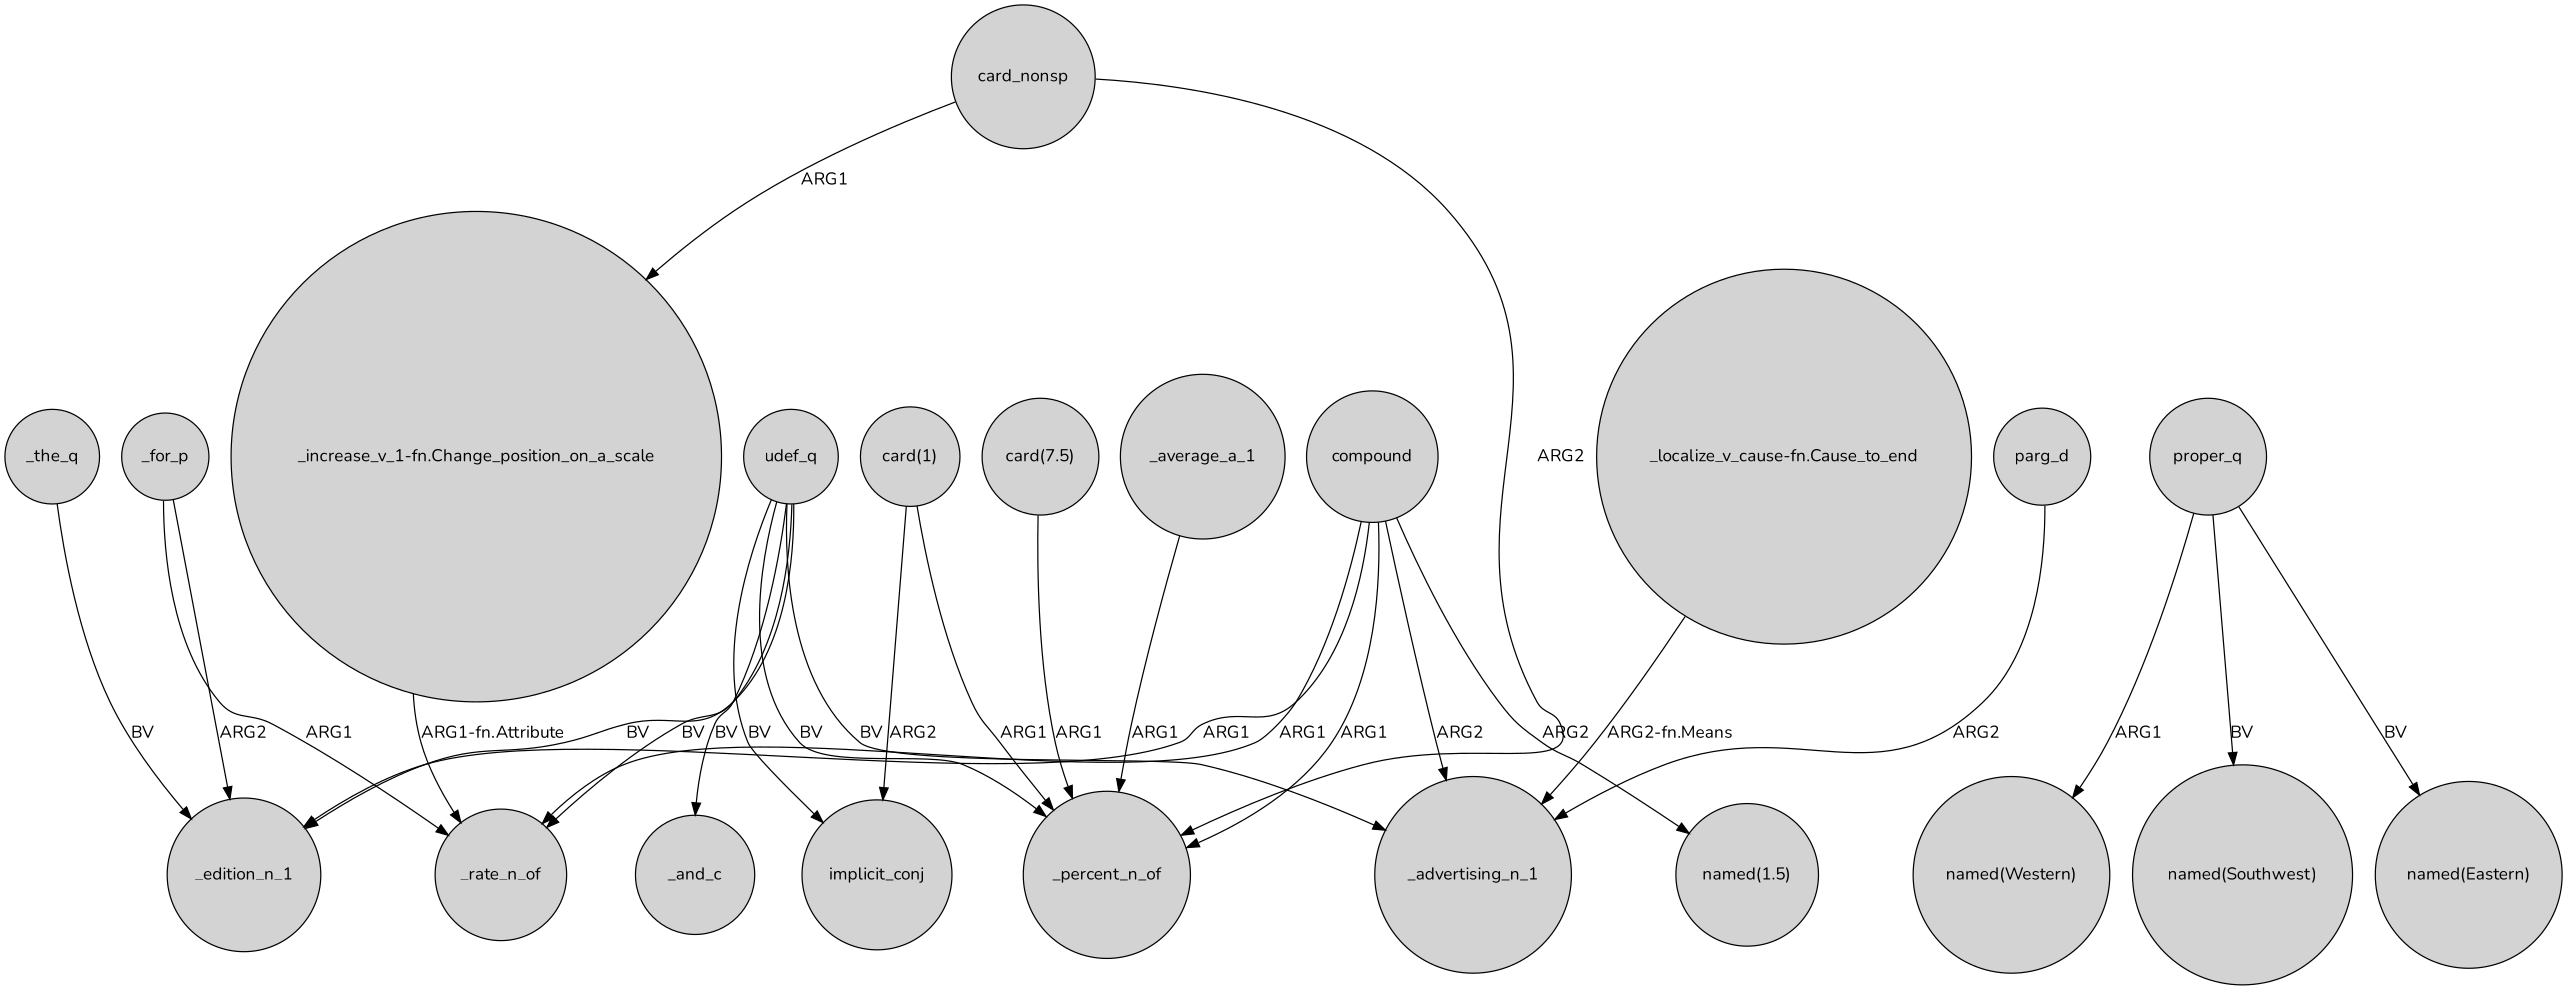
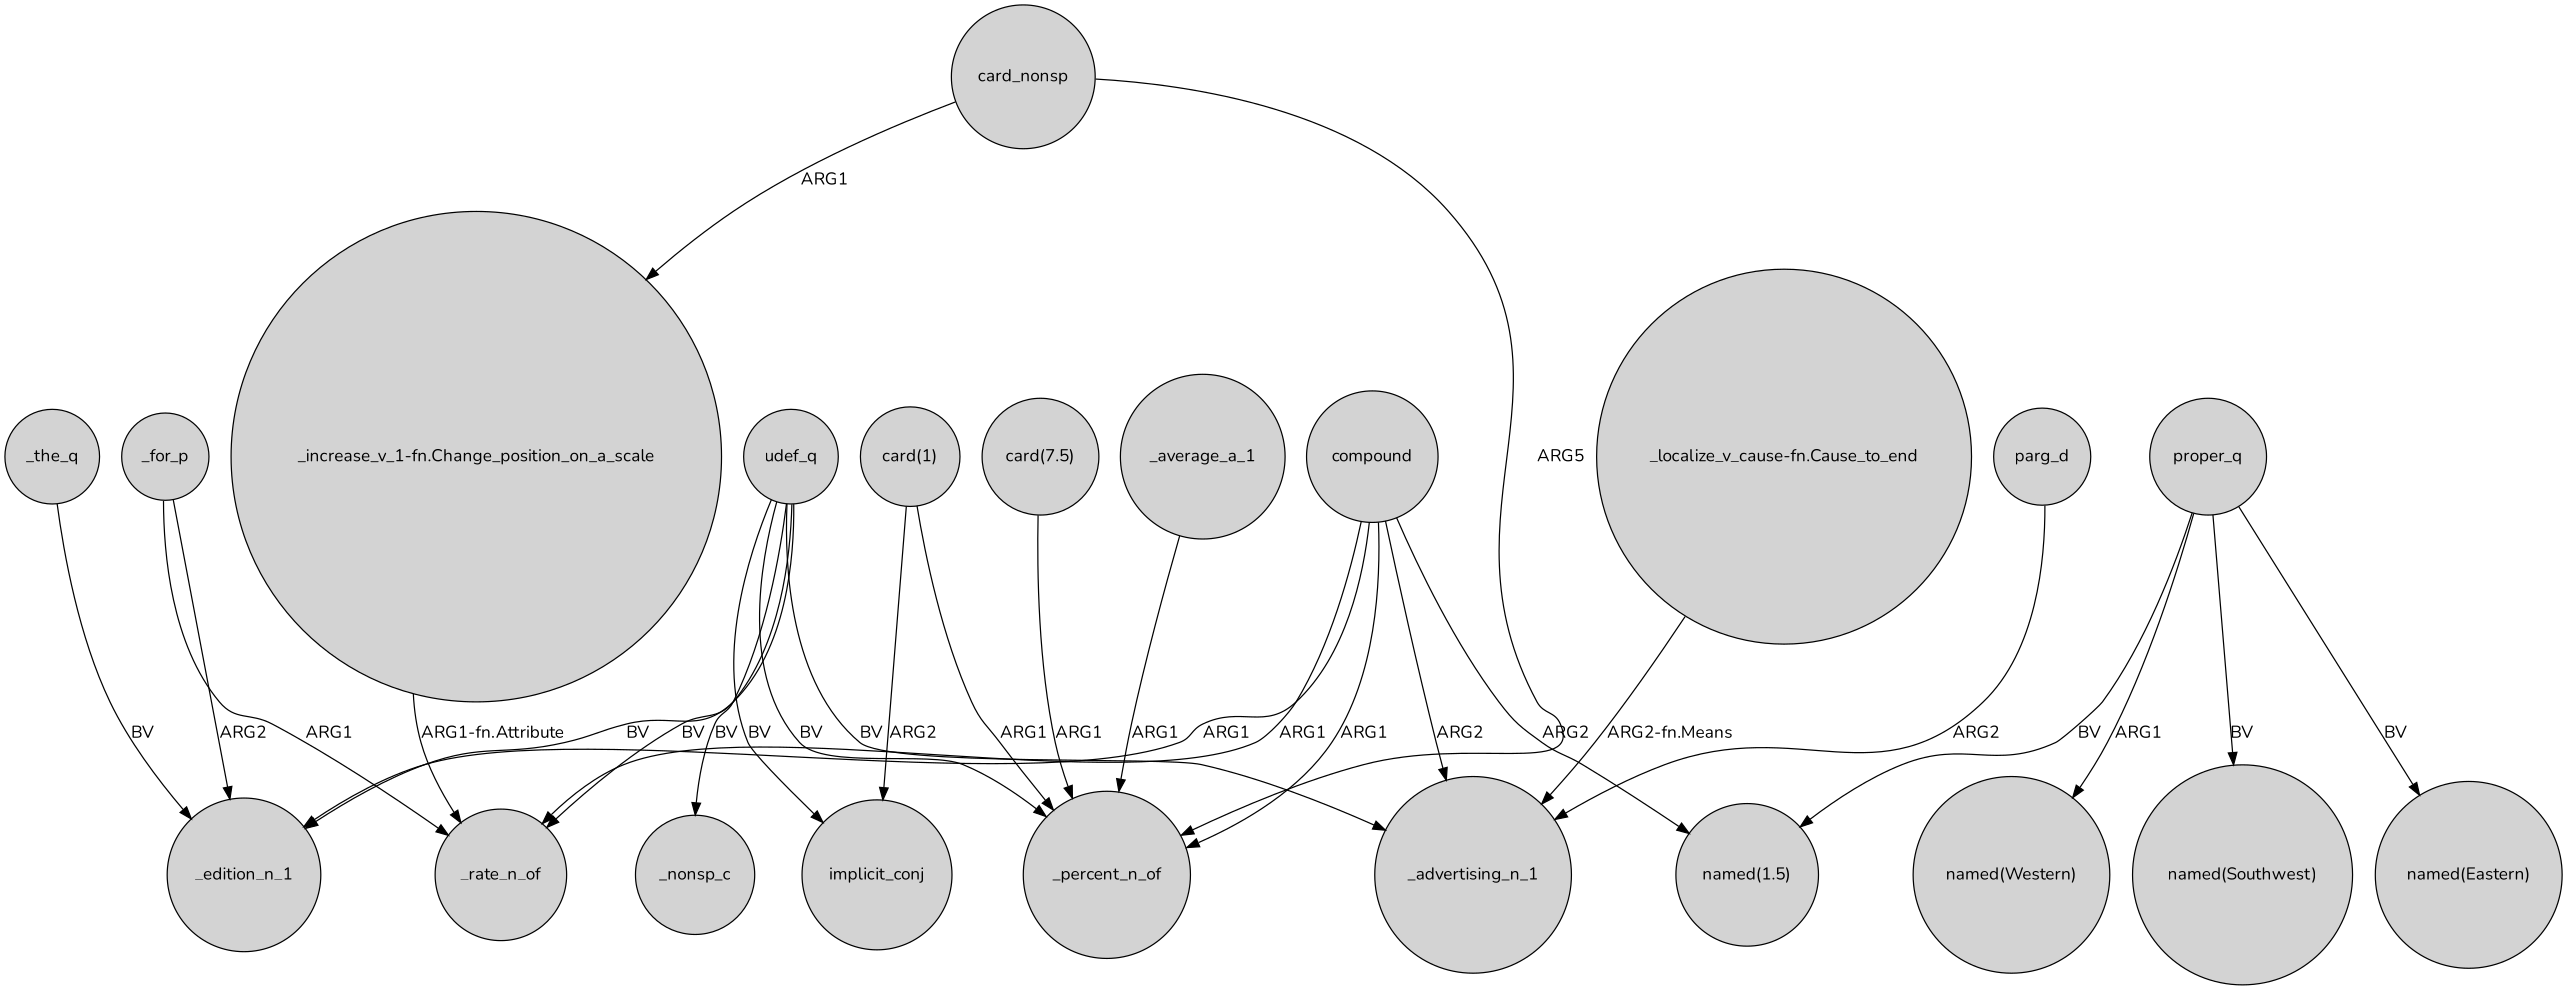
edge "card_nonsp" -> "_percent_n_of": label "ARG2" -> "ARG5"
edge "proper_q" -> "named(1.5)": added, label "BV"
node "_and_c": label "_and_c" -> "_nonsp_c"
